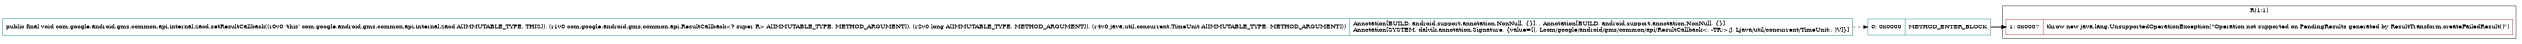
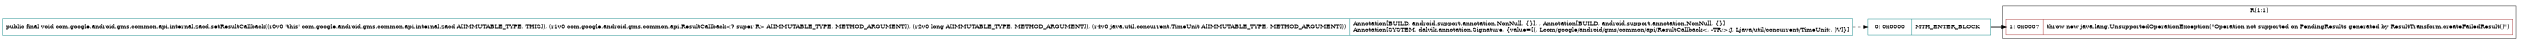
node "0: 0x0000": text "METHOD_ENTER_BLOCK" -> "MTH_ENTER_BLOCK"
